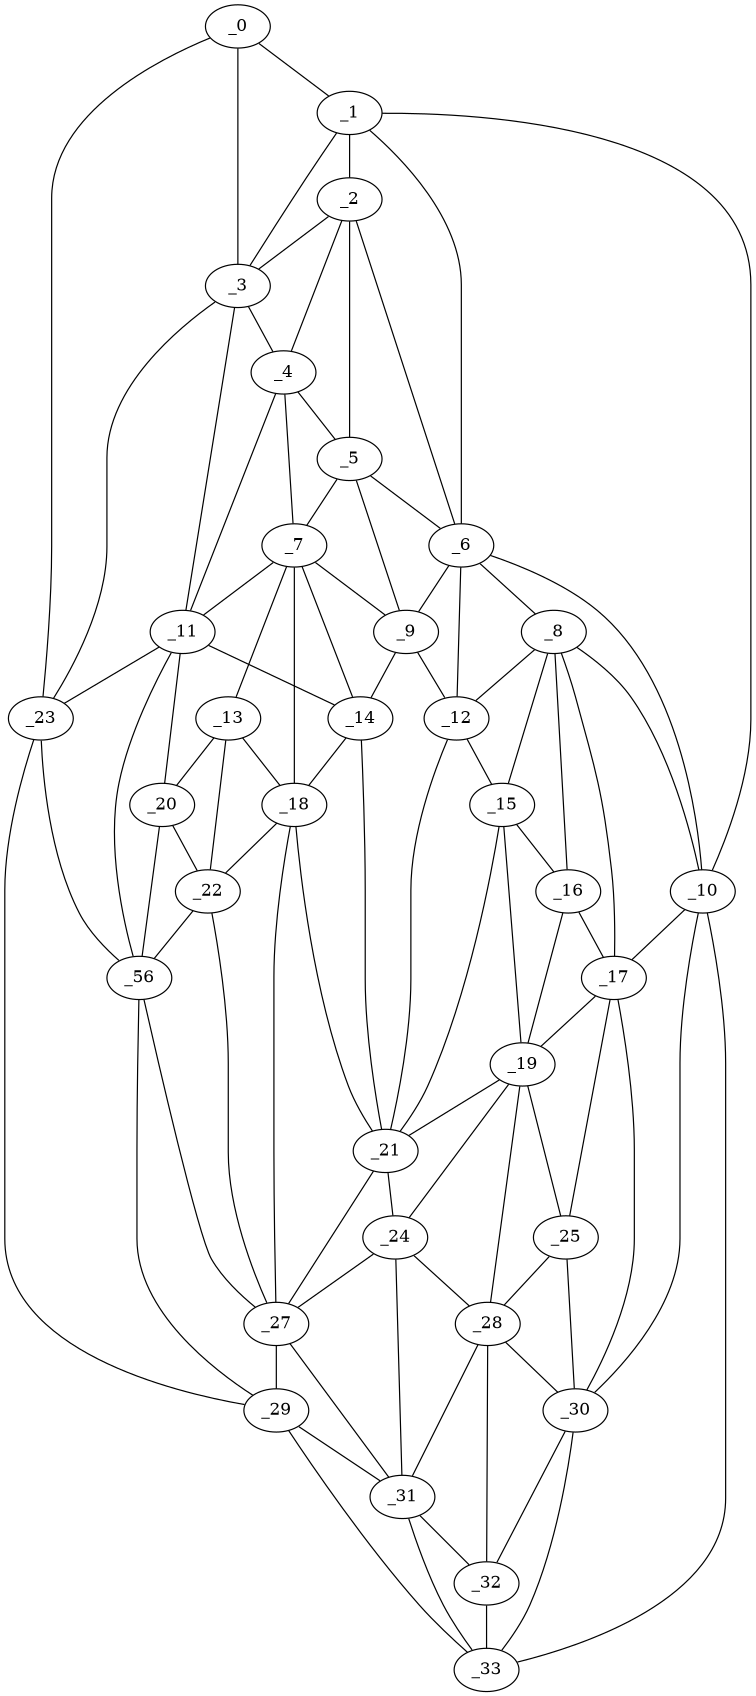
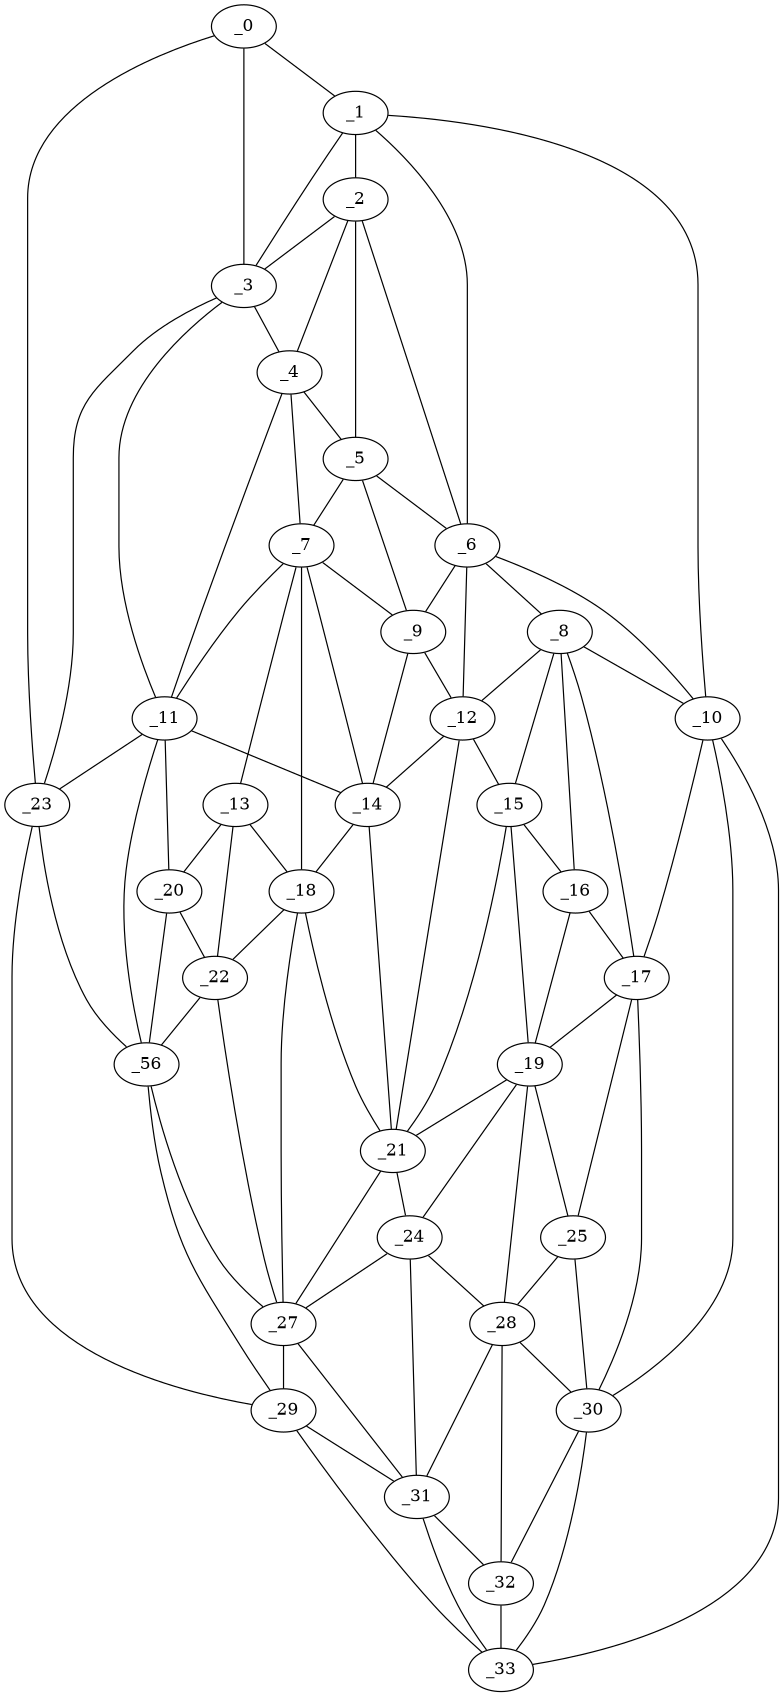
edge "_12" -- "_14": added
